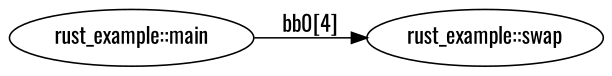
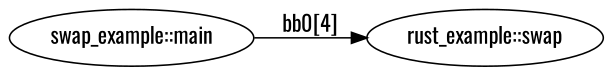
node "rust_example::main": label "rust_example::main" -> "swap_example::main"
